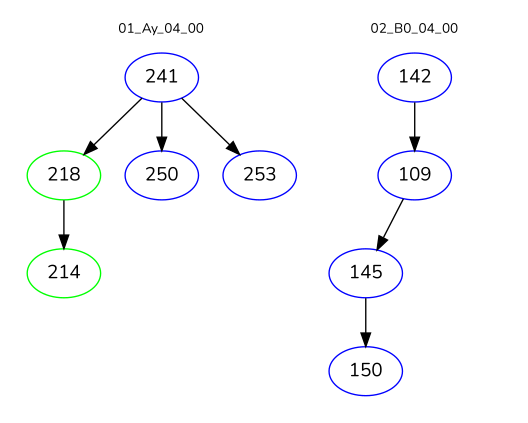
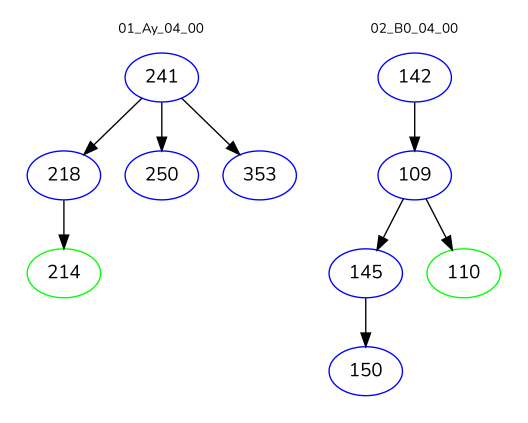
node "218": color green -> blue
node "253": label "253" -> "353"
node "110": added
